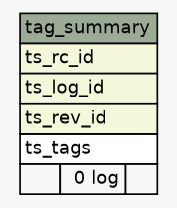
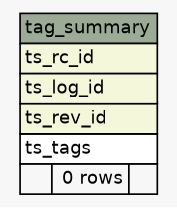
node "tag_summary": text "0 log" -> "0 rows"
